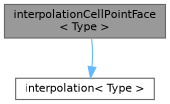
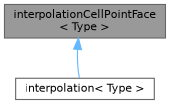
edge "interpolationCellPointFace < Type >" -> "interpolation< Type >": reversed
